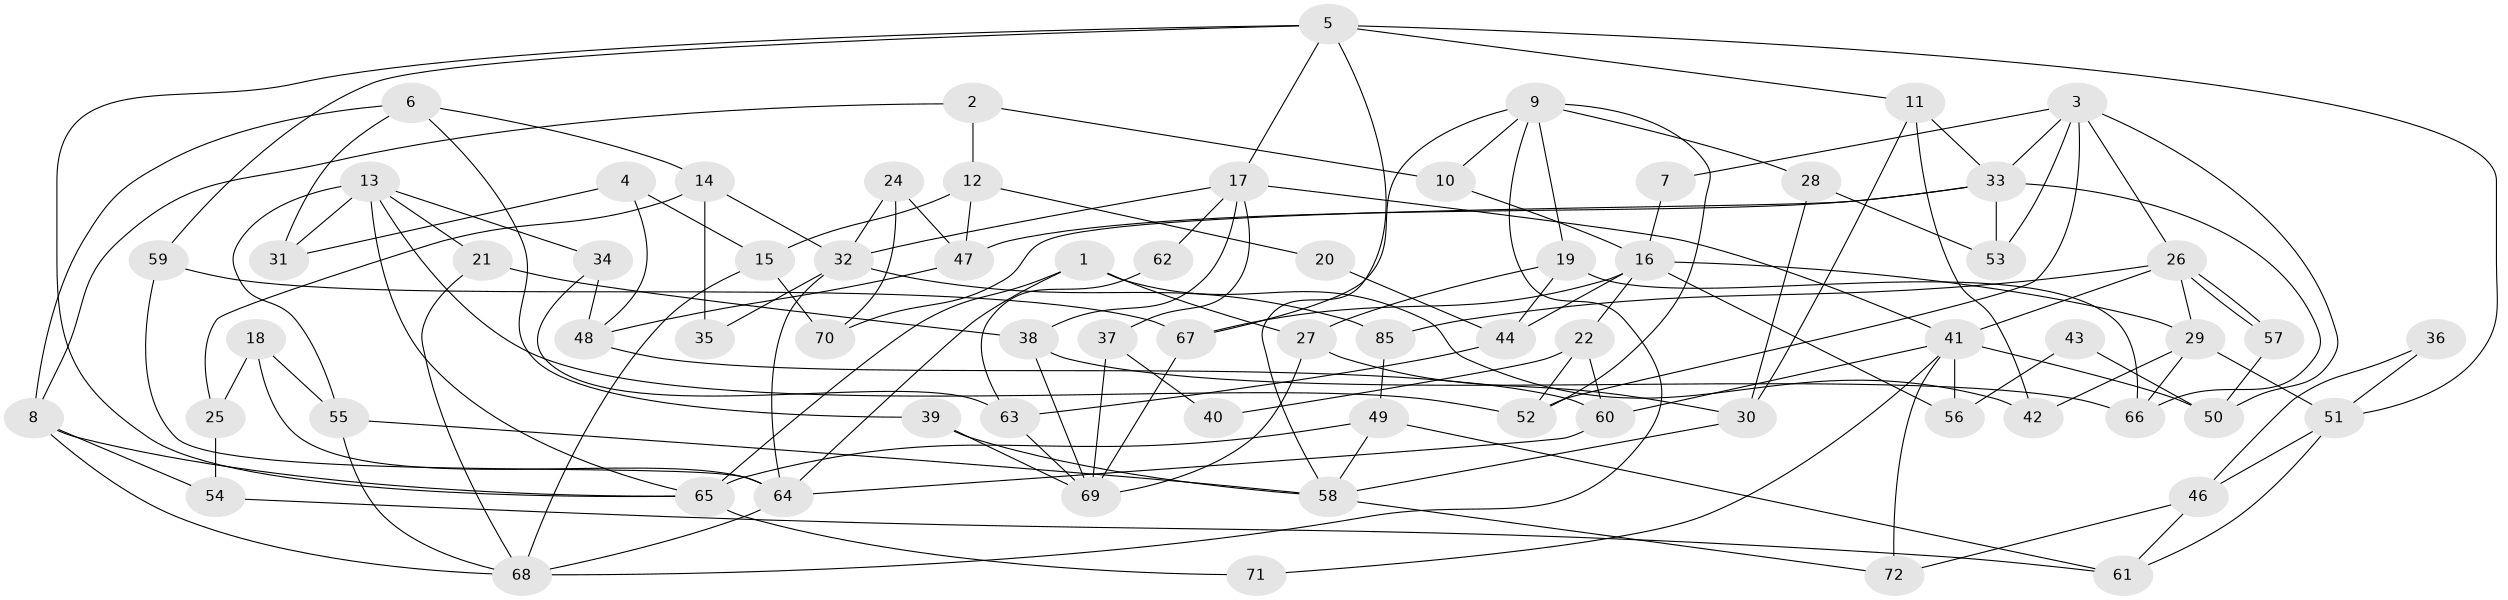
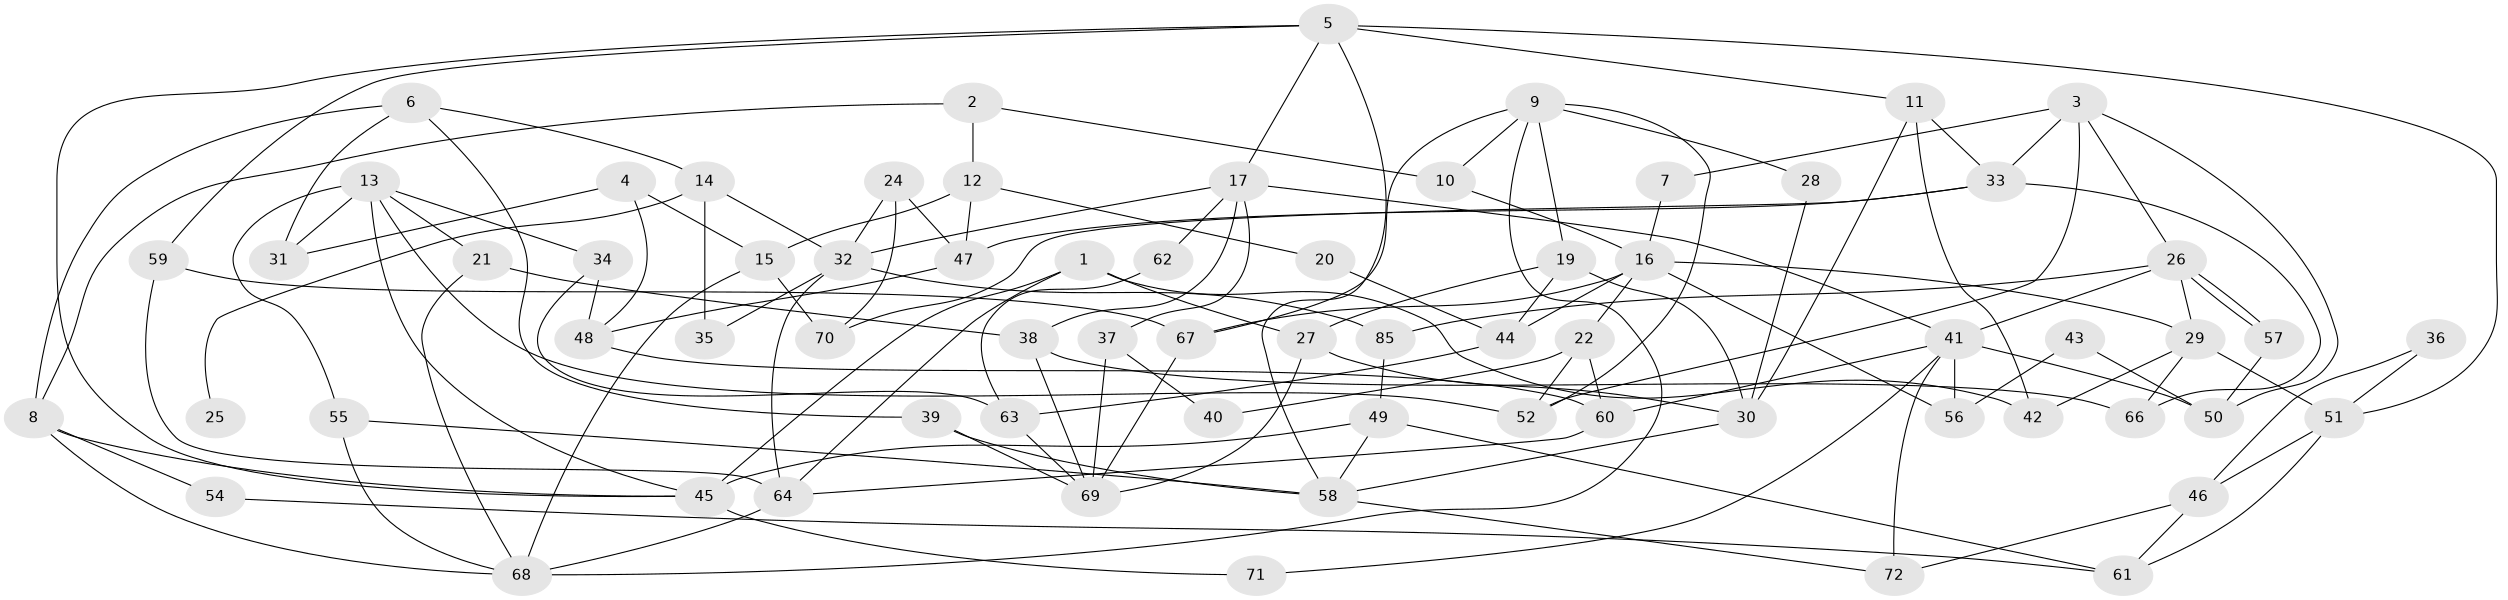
node "53": removed
edge "19" -- "66": now "19" -- "30"
node "18": removed
edge "25" -- "54": removed
node "65": label "65" -> "45"
